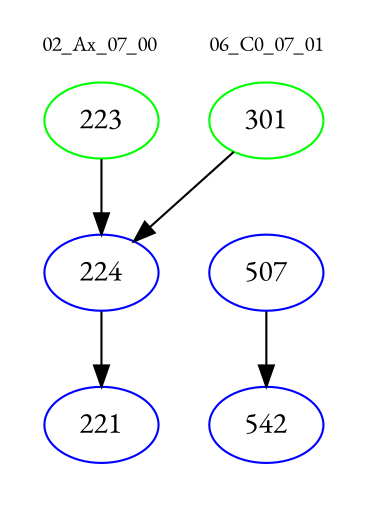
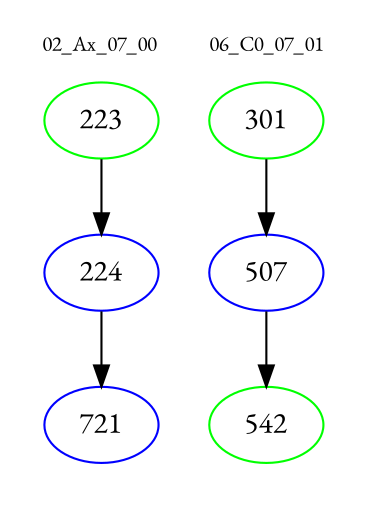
edge "301" -> "224": now "301" -> "507"
node "221": label "221" -> "721"
node "542": color blue -> green
